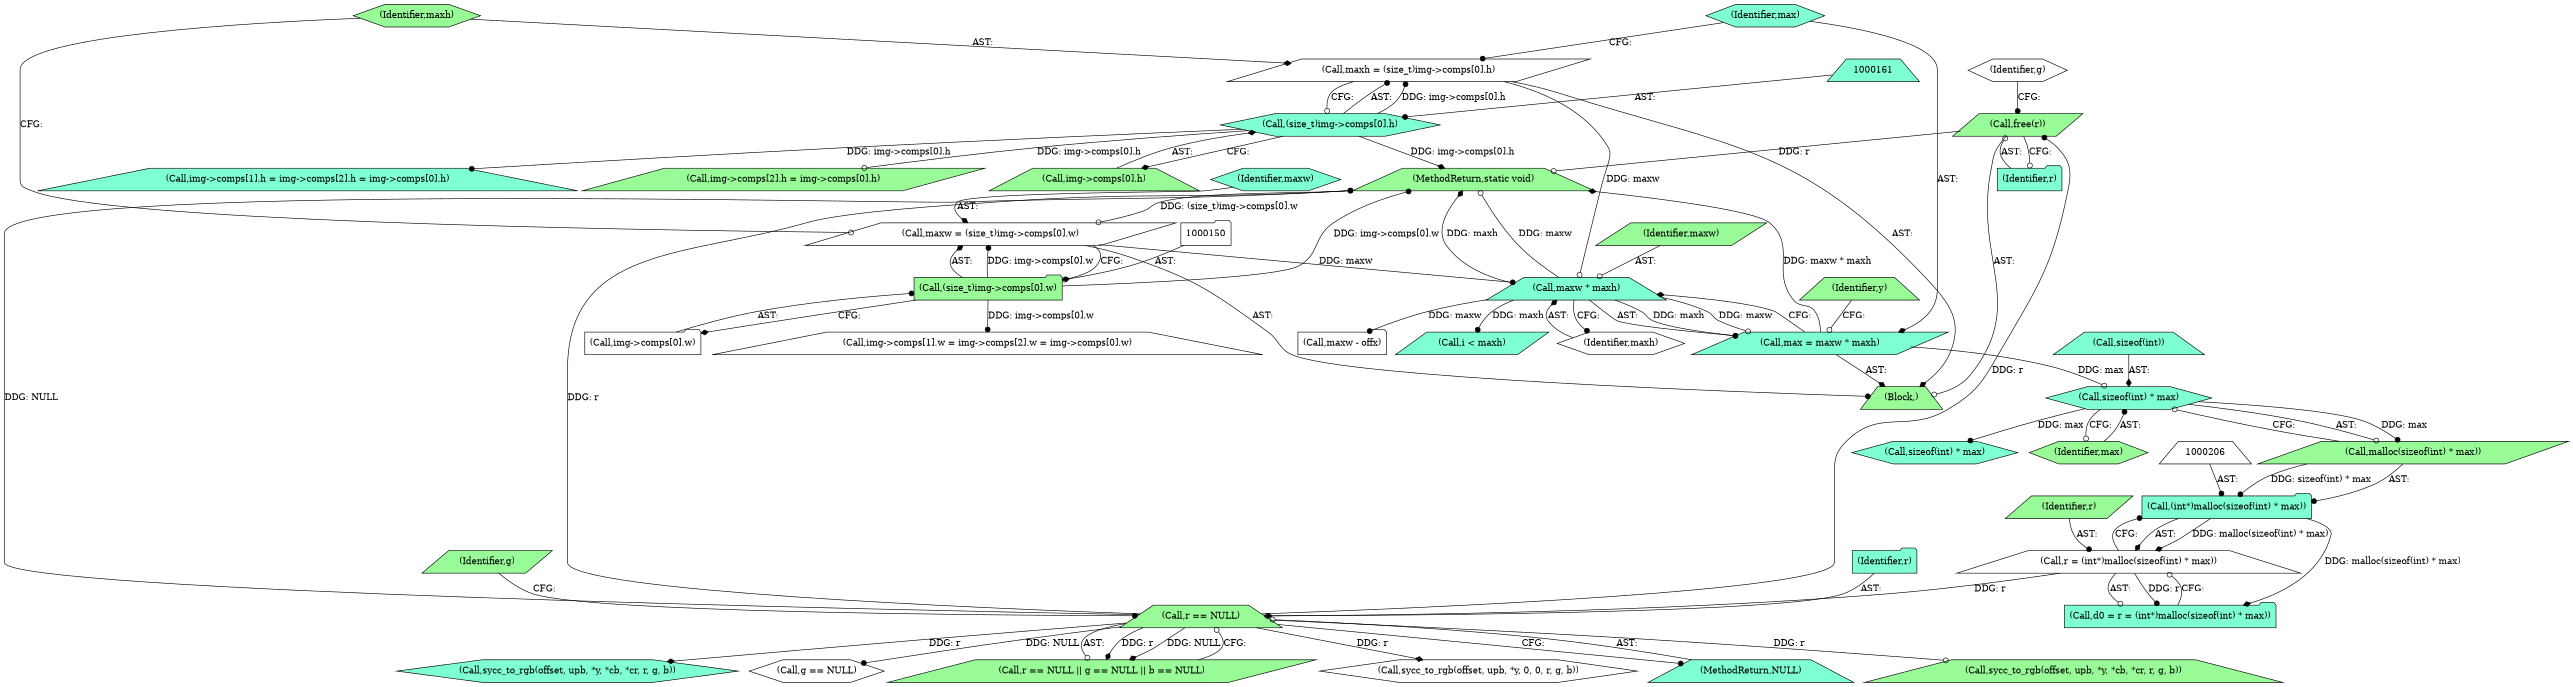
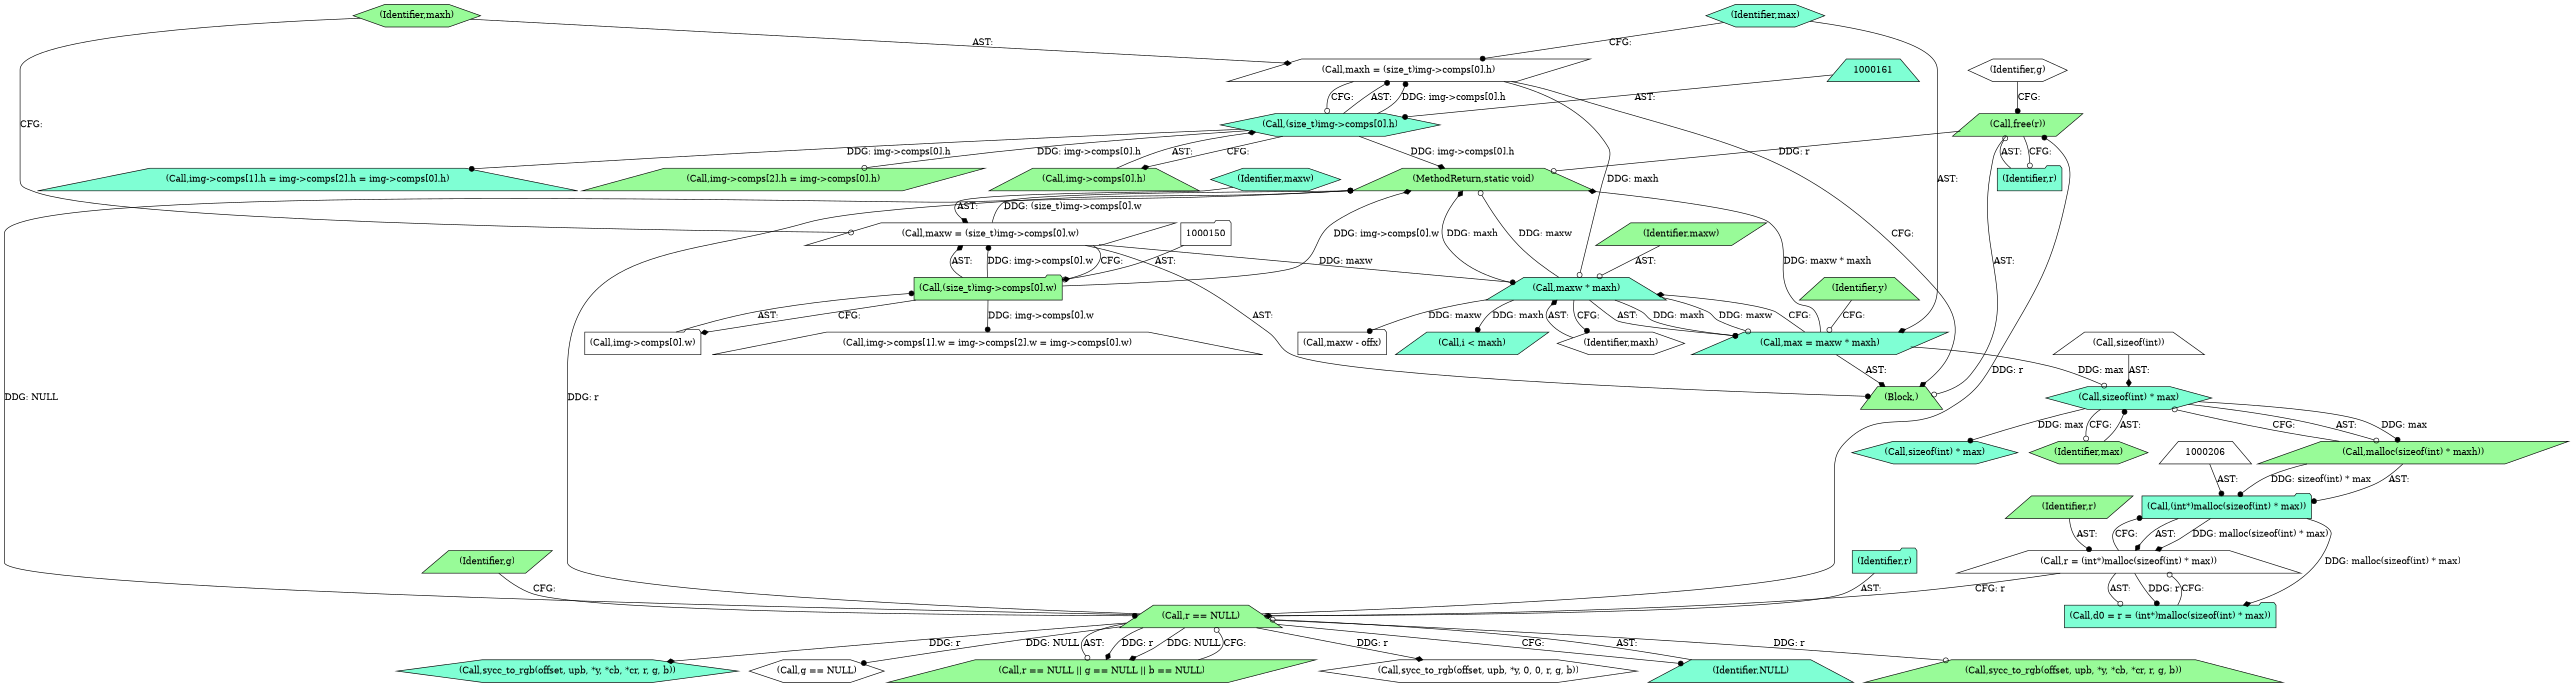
edge "(Call,maxh = (size_t)img->comps[0].h)" -> "(Call,maxw * maxh)": label "DDG: maxw" -> "DDG: maxh"
edge "(MethodReturn,static void)" -> "(Call,maxw = (size_t)img->comps[0].w)": reversed
edge "(Call,maxh = (size_t)img->comps[0].h)" -> "(Block,)": label "AST: " -> "CFG: "
edge "(Call,(size_t)img->comps[0].w)" -> "(MethodReturn,static void)": arrowhead dot -> diamond
node "(Call,sizeof(int))": fillcolor aquamarine -> white
node "(Call,malloc(sizeof(int) * max))": label "(Call,malloc(sizeof(int) * max))" -> "(Call,malloc(sizeof(int) * maxh))"
edge "(Call,r = (int*)malloc(sizeof(int) * max))" -> "(Call,r == NULL)": label "DDG: r" -> "CFG: r"
node "(MethodReturn,NULL)": label "(MethodReturn,NULL)" -> "(Identifier,NULL)"
